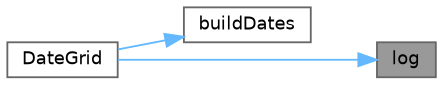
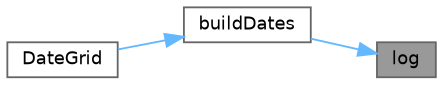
edge "DateGrid" -> "log": now "buildDates" -> "log"
